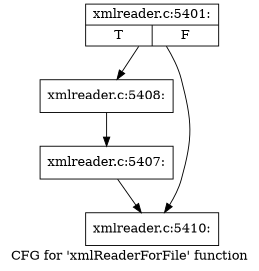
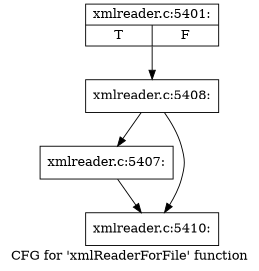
edge "xmlreader.c:5401:" -> "xmlreader.c:5410:": now "xmlreader.c:5408:" -> "xmlreader.c:5410:"
